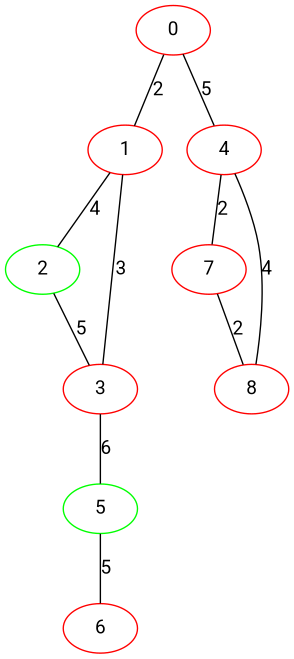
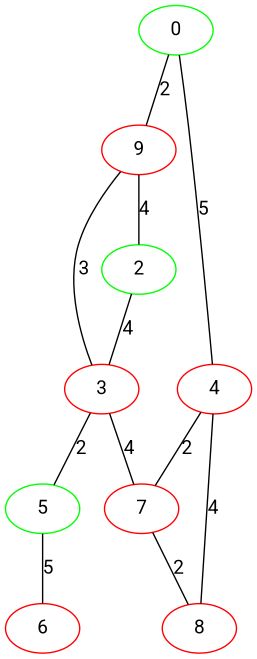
node "0": color red -> green
node "1": label "1" -> "9"
edge "2" -- "3": label "5" -> "4"
edge "3" -- "5": label "6" -> "2"
edge "3" -- "7": added, label "4"
